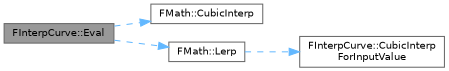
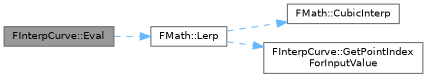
edge "FInterpCurve::Eval" -> "FMath::CubicInterp": now "FMath::Lerp" -> "FMath::CubicInterp"
node "FInterpCurve::CubicInterp ForInputValue": label "FInterpCurve::CubicInterp ForInputValue" -> "FInterpCurve::GetPointIndex ForInputValue"
